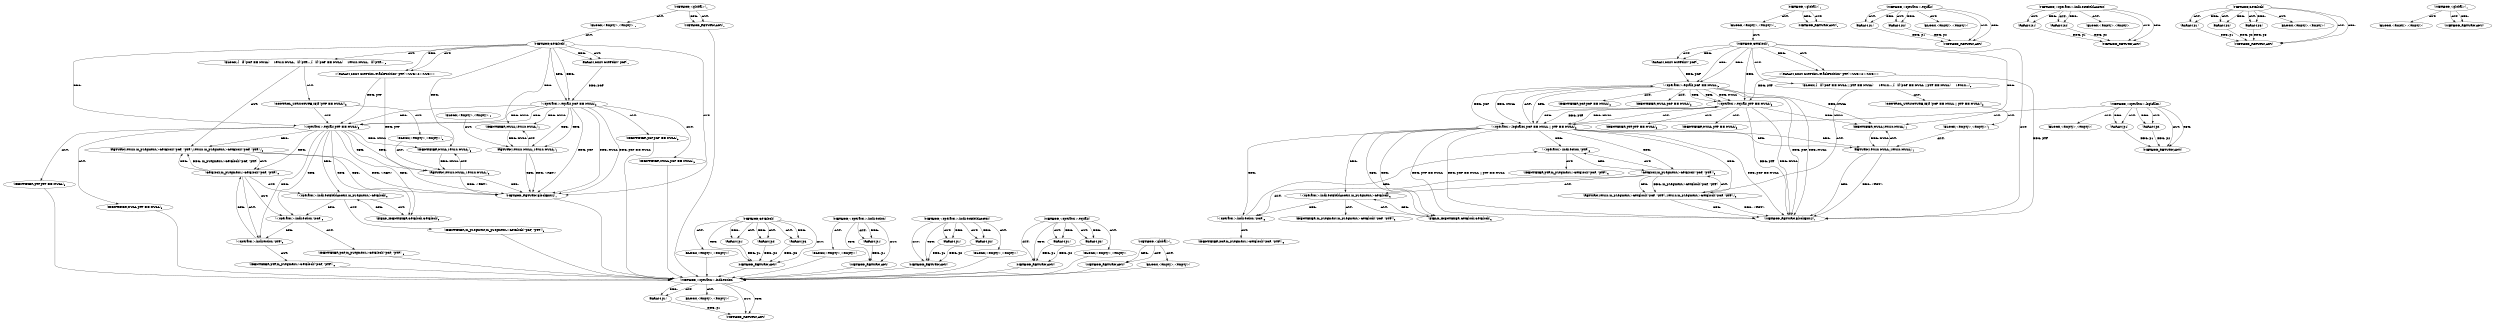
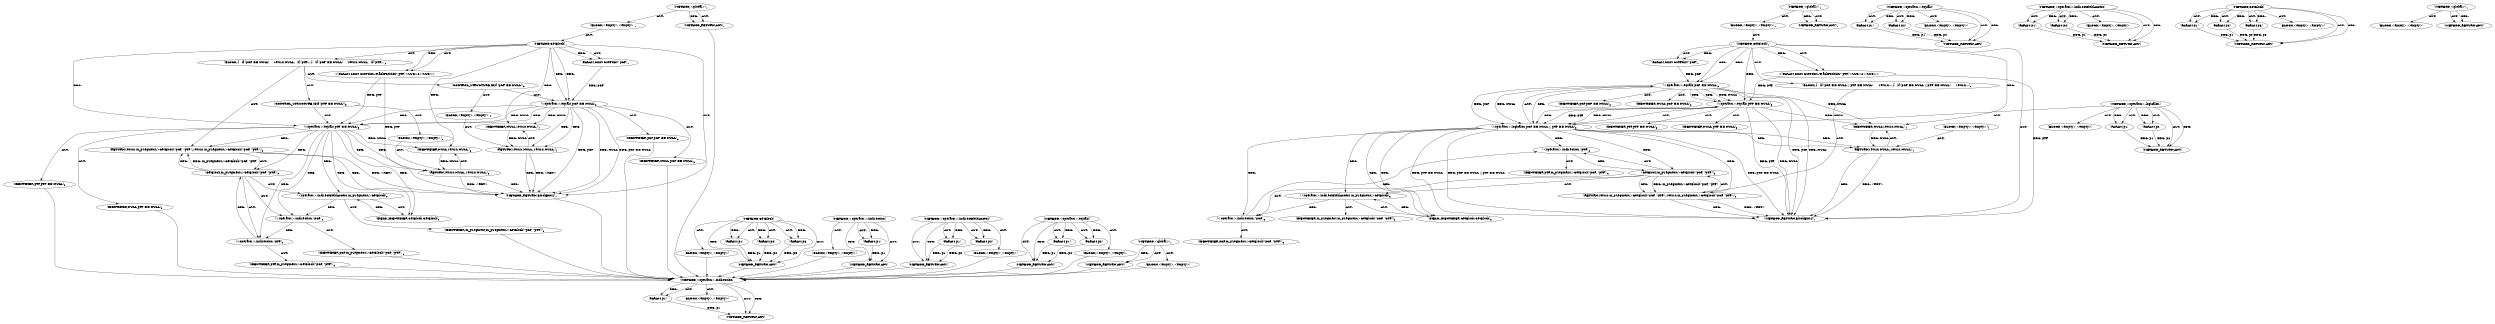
node "(CONTROL_STRUCTURE,IF,if (pCP == NULL))": added
node "(CONTROL_STRUCTURE,IF,if (pCP == NULL || pTP == NULL))": removed
